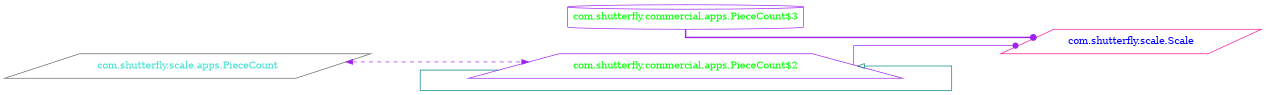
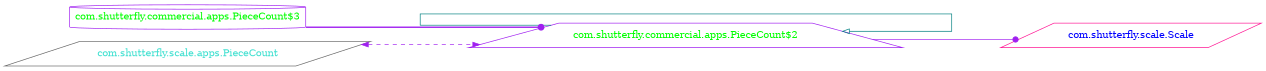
edge "com.shutterfly.commercial.apps.PieceCount$3" -> "com.shutterfly.scale.Scale": now "com.shutterfly.commercial.apps.PieceCount$3" -> "com.shutterfly.commercial.apps.PieceCount$2"
